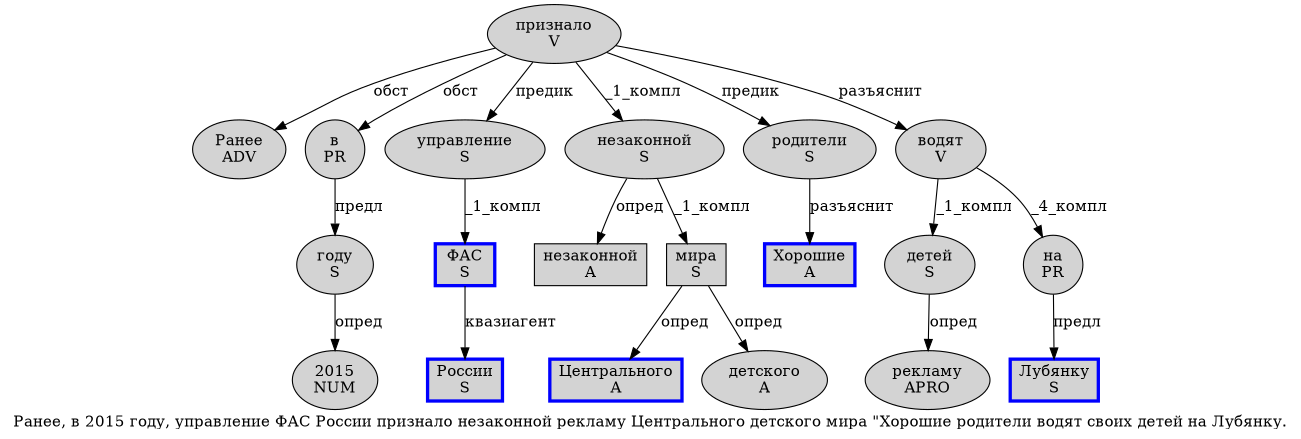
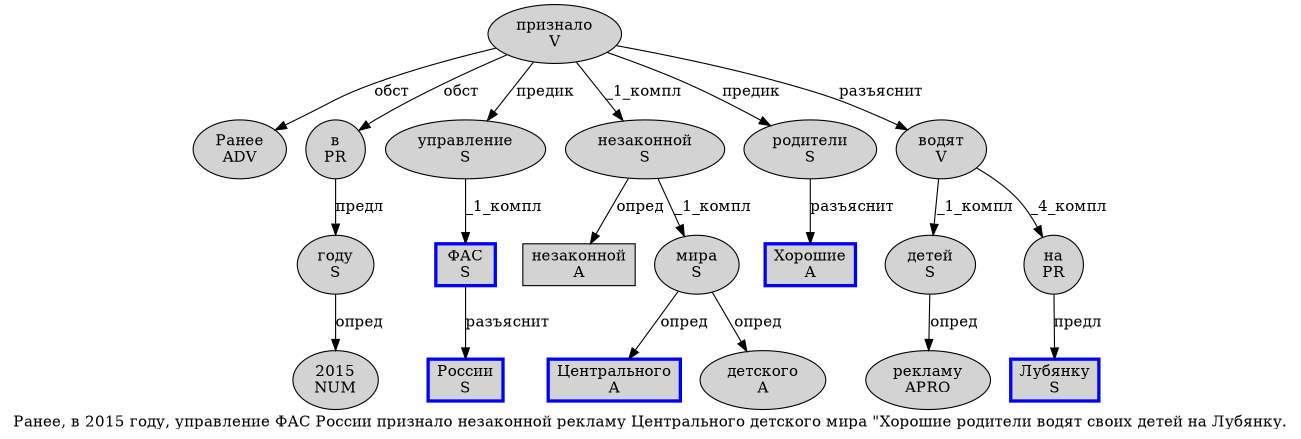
node "мира S": shape box -> ellipse
edge "ФАС S" -> "России S": label "квазиагент" -> "разъяснит"
